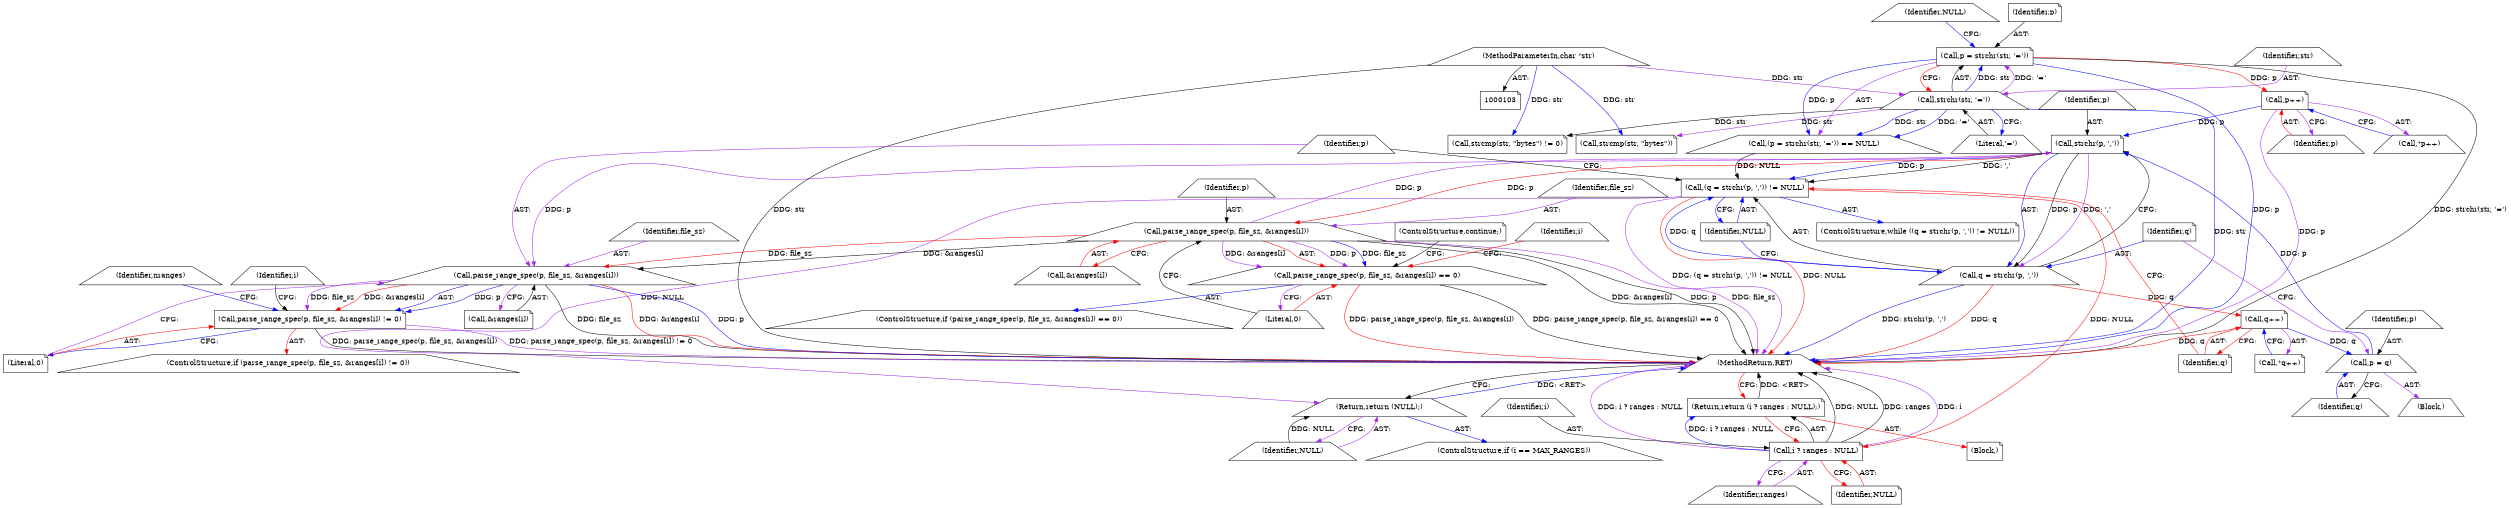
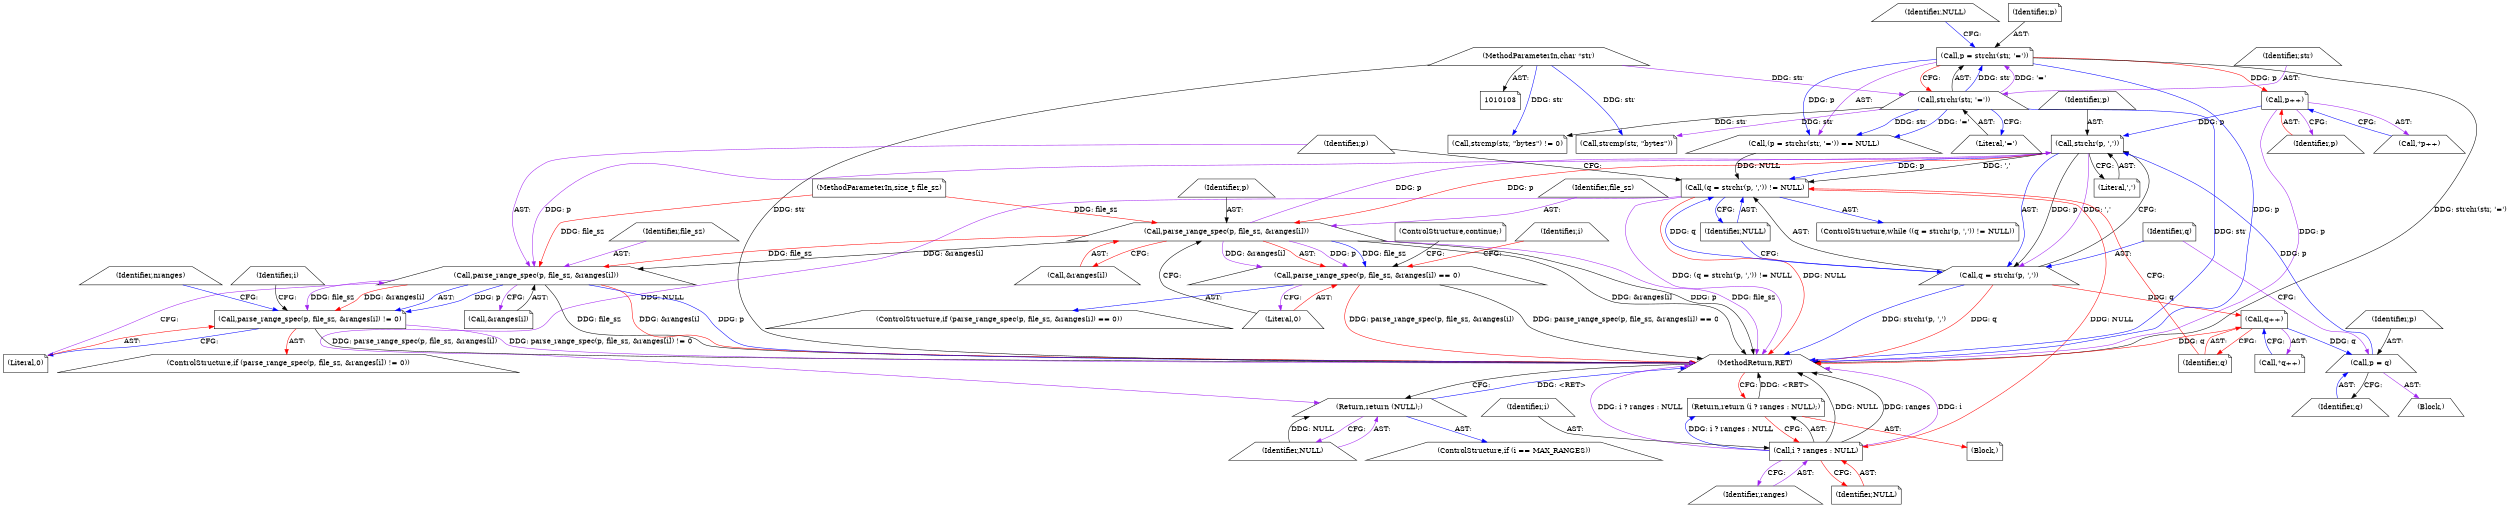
node "1000103": label "1000103" -> "1010103"
node "(MethodParameterIn,size_t file_sz)": added
node "(Literal,',')": added
